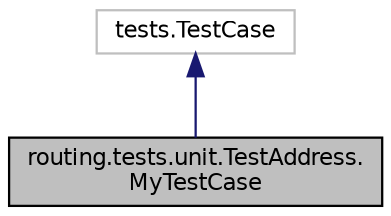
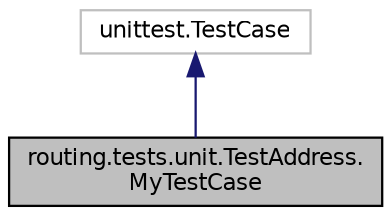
node "tests.TestCase": label "tests.TestCase" -> "unittest.TestCase"
